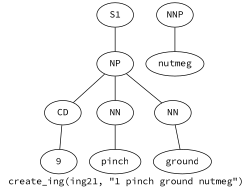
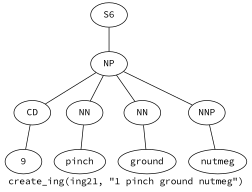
node "S1": label "S1" -> "S6"
edge "NP" -- "NNP": added
